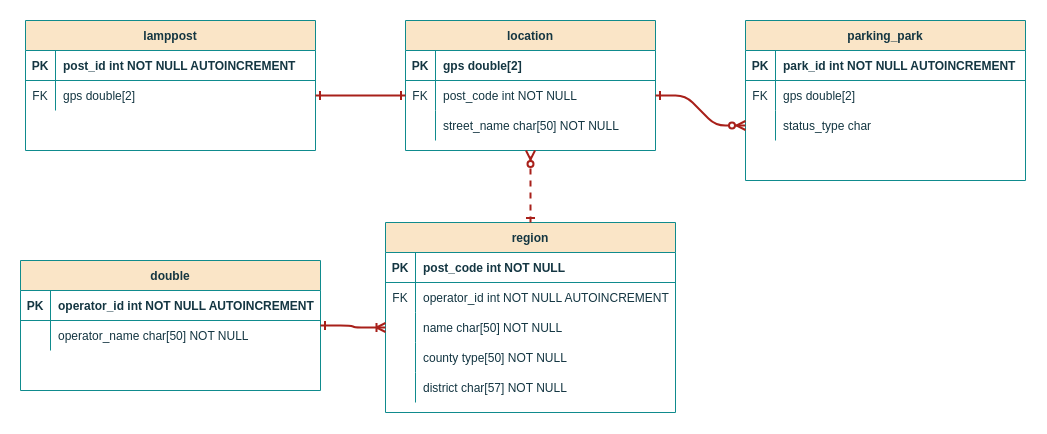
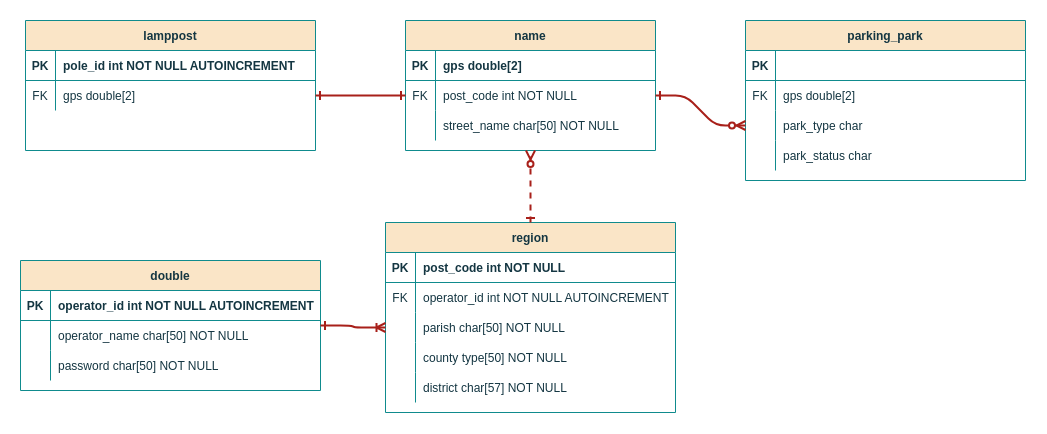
node "location": label "location" -> "name"
node "post_id int NOT NULL AUTOINCREMENT": label "post_id int NOT NULL AUTOINCREMENT" -> "pole_id int NOT NULL AUTOINCREMENT"
node "park_id int NOT NULL AUTOINCREMENT": removed
node "status_type char": label "status_type char" -> "park_type char"
node "park_status char": added
node "name char[50] NOT NULL": label "name char[50] NOT NULL" -> "parish char[50] NOT NULL"
node "password char[50] NOT NULL": added
